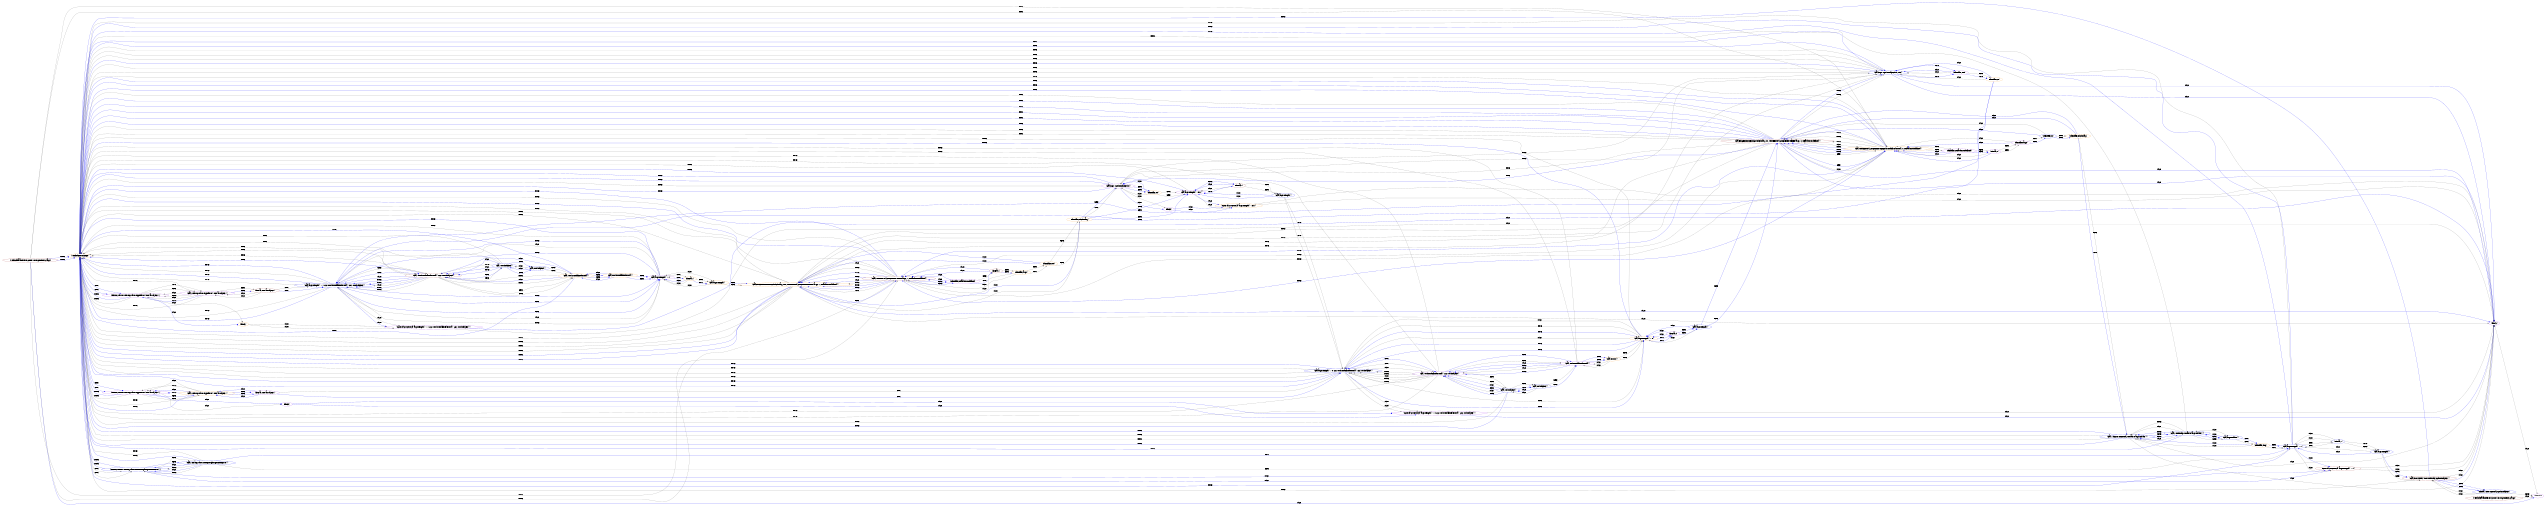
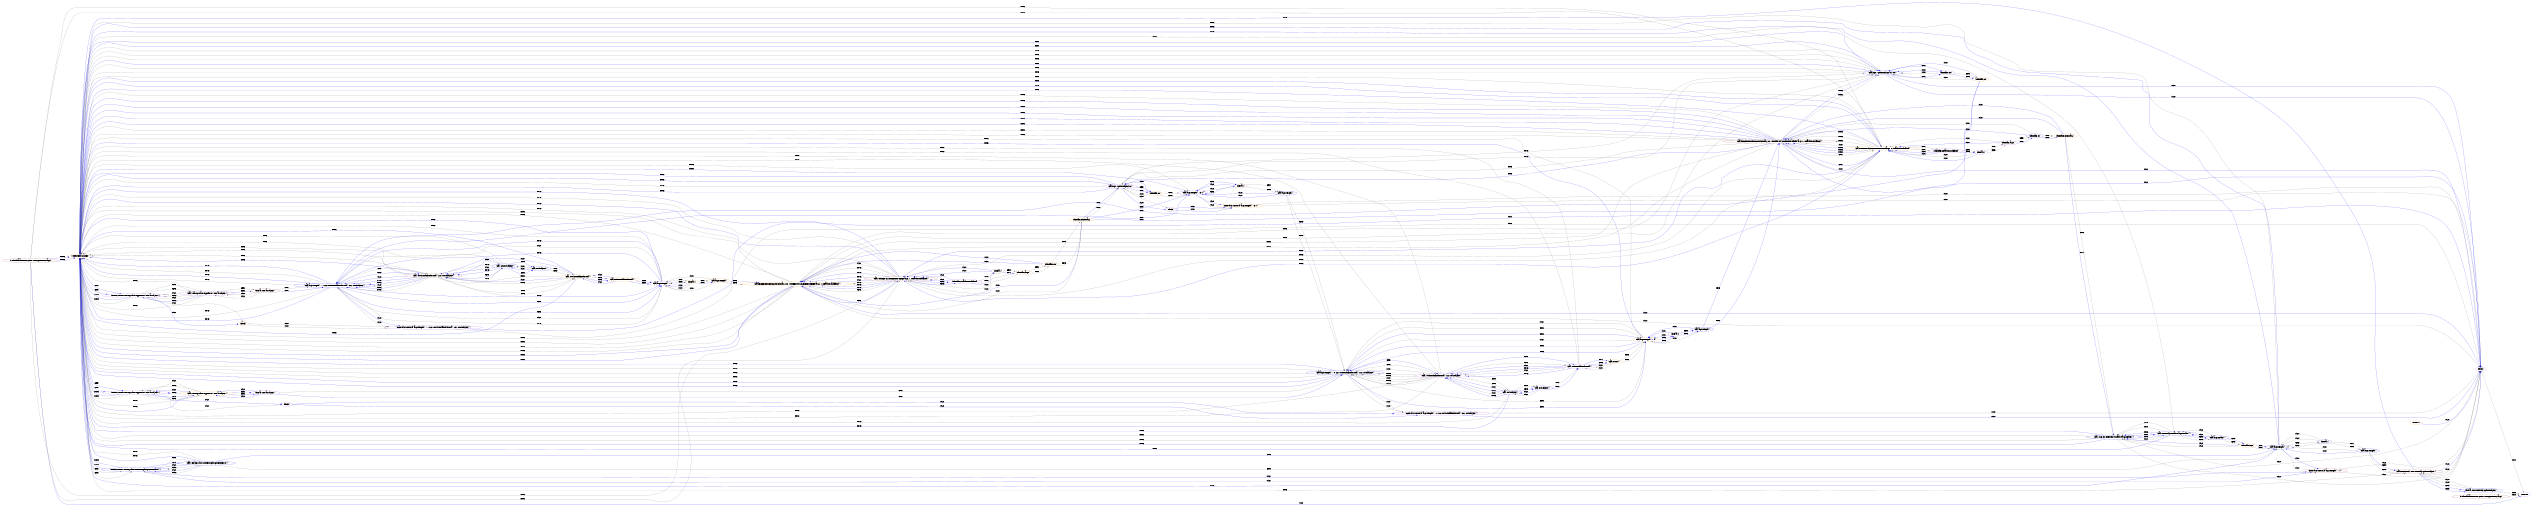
node "(Call,MAYBE_MISSING_PARAMETER(isUndefinedOrNull, 0, DefaultIsUndefined))": label "(Call,MAYBE_MISSING_PARAMETER(isUndefinedOrNull, 0, DefaultIsUndefined))" -> "(Call,MAYBE_MISSING_PARAMETER(args, 0, DefaultIsUndefined))"
node "(Call,!ooo.isObject())": label "(Call,!ooo.isObject())" -> "(Call,!const.isObject())"
node "1000111": added
